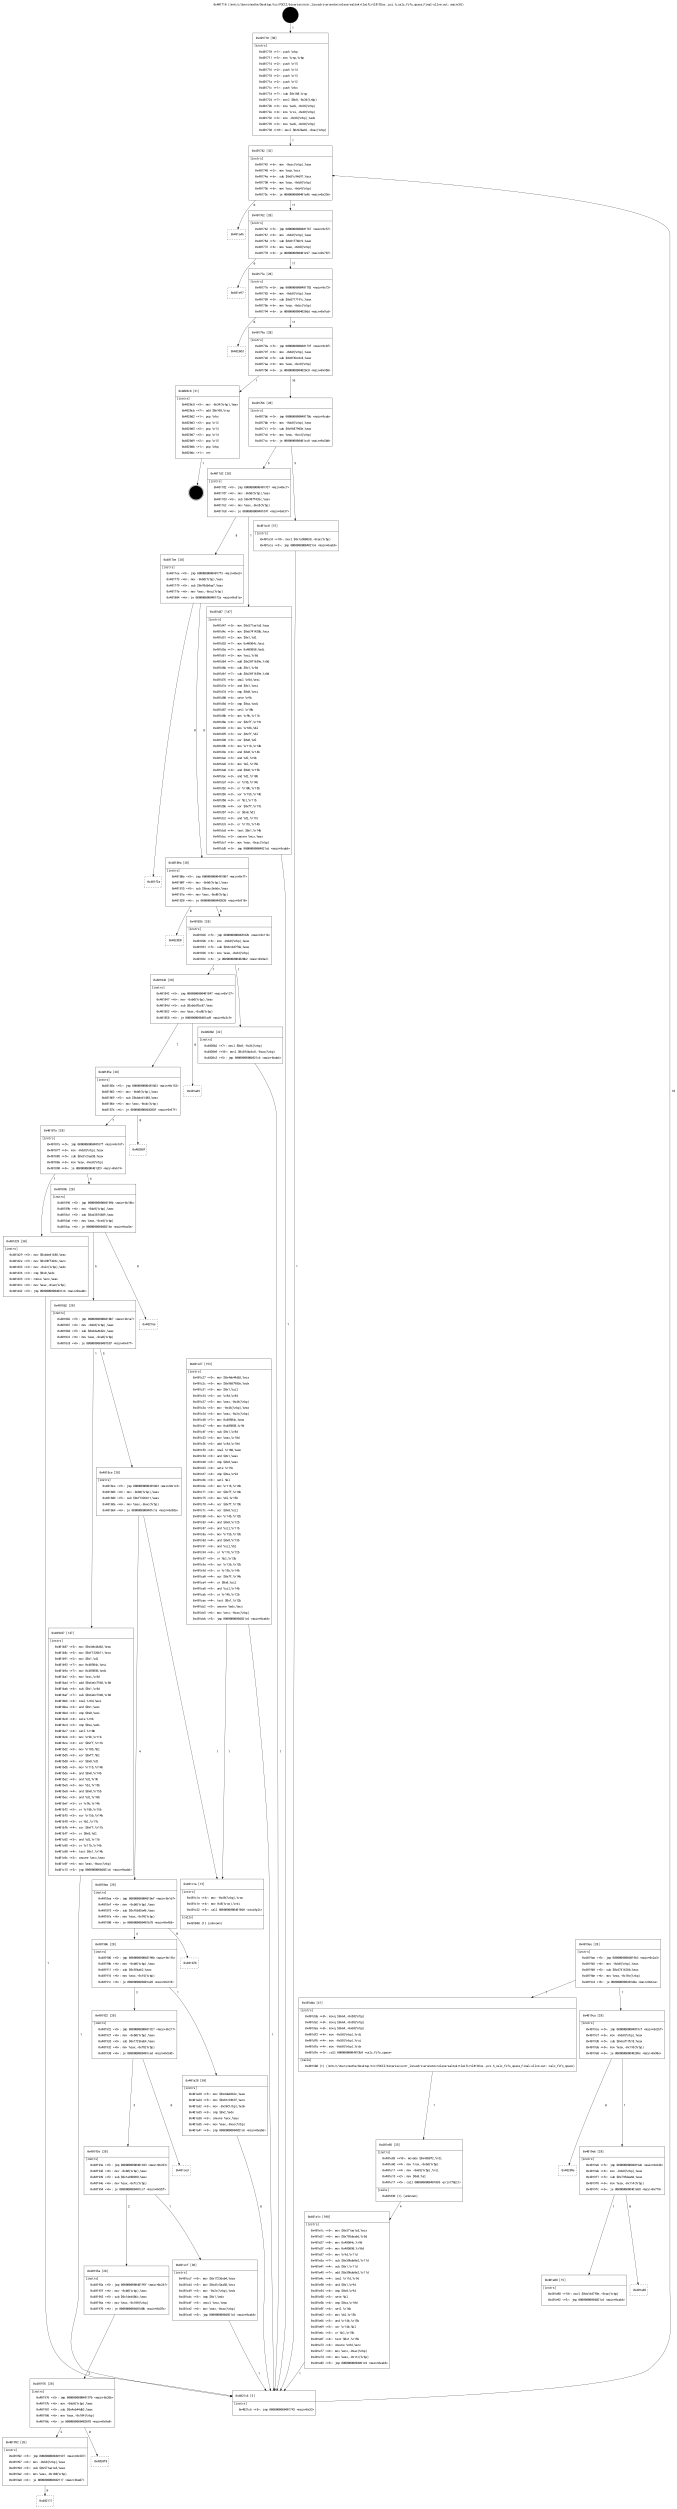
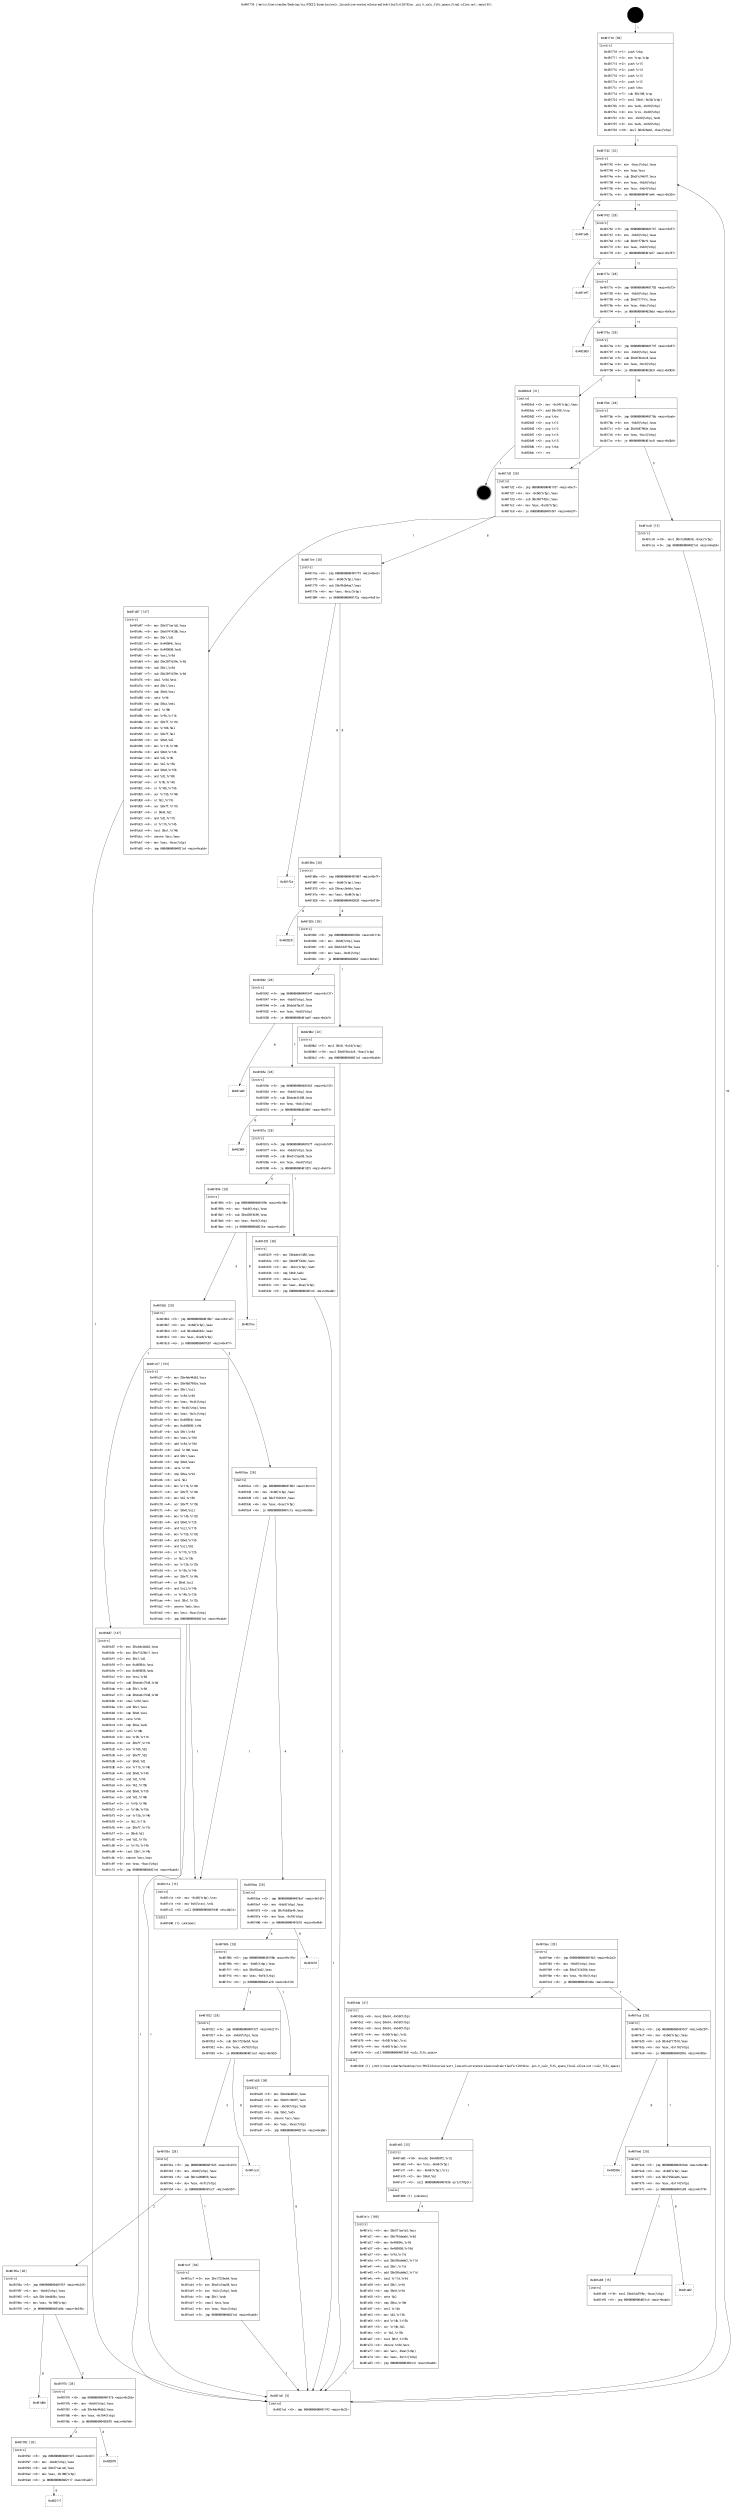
node "0x401d0b": added
